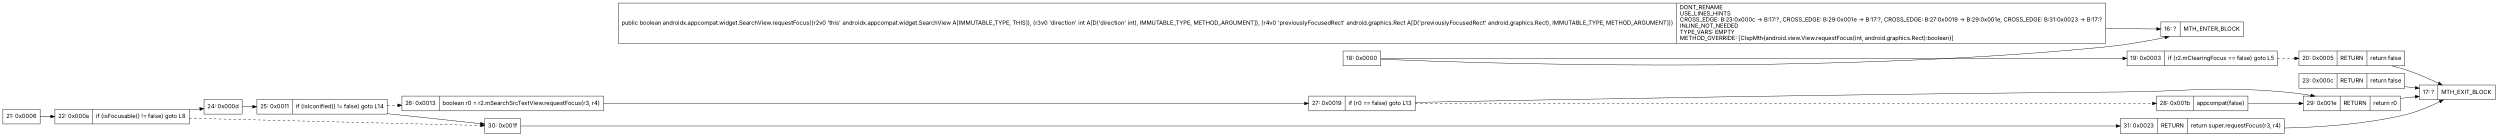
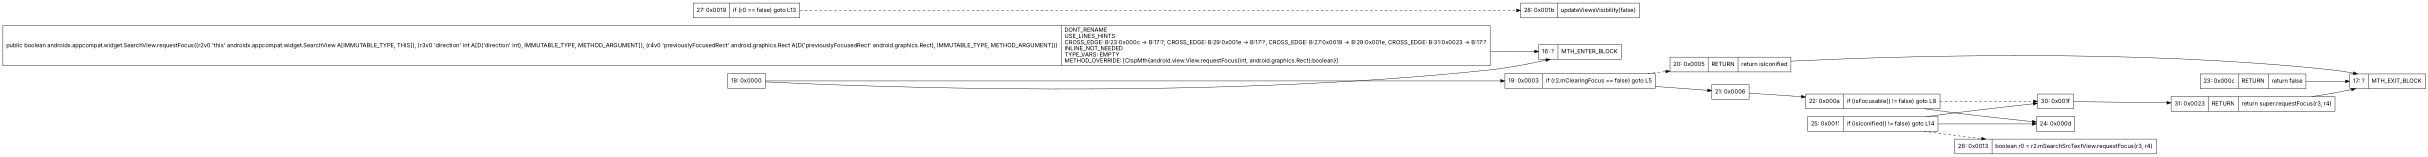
node "20: 0x0005": text "return false" -> "return isIconified"
edge "19: 0x0003" -> "21: 0x0006": added
edge "26: 0x0013" -> "27: 0x0019": removed
node "28: 0x001b": text "appcompat(false)" -> "updateViewsVisibility(false)"
node "29: 0x001e": removed
edge "24: 0x000d" -> "25: 0x0011": reversed
